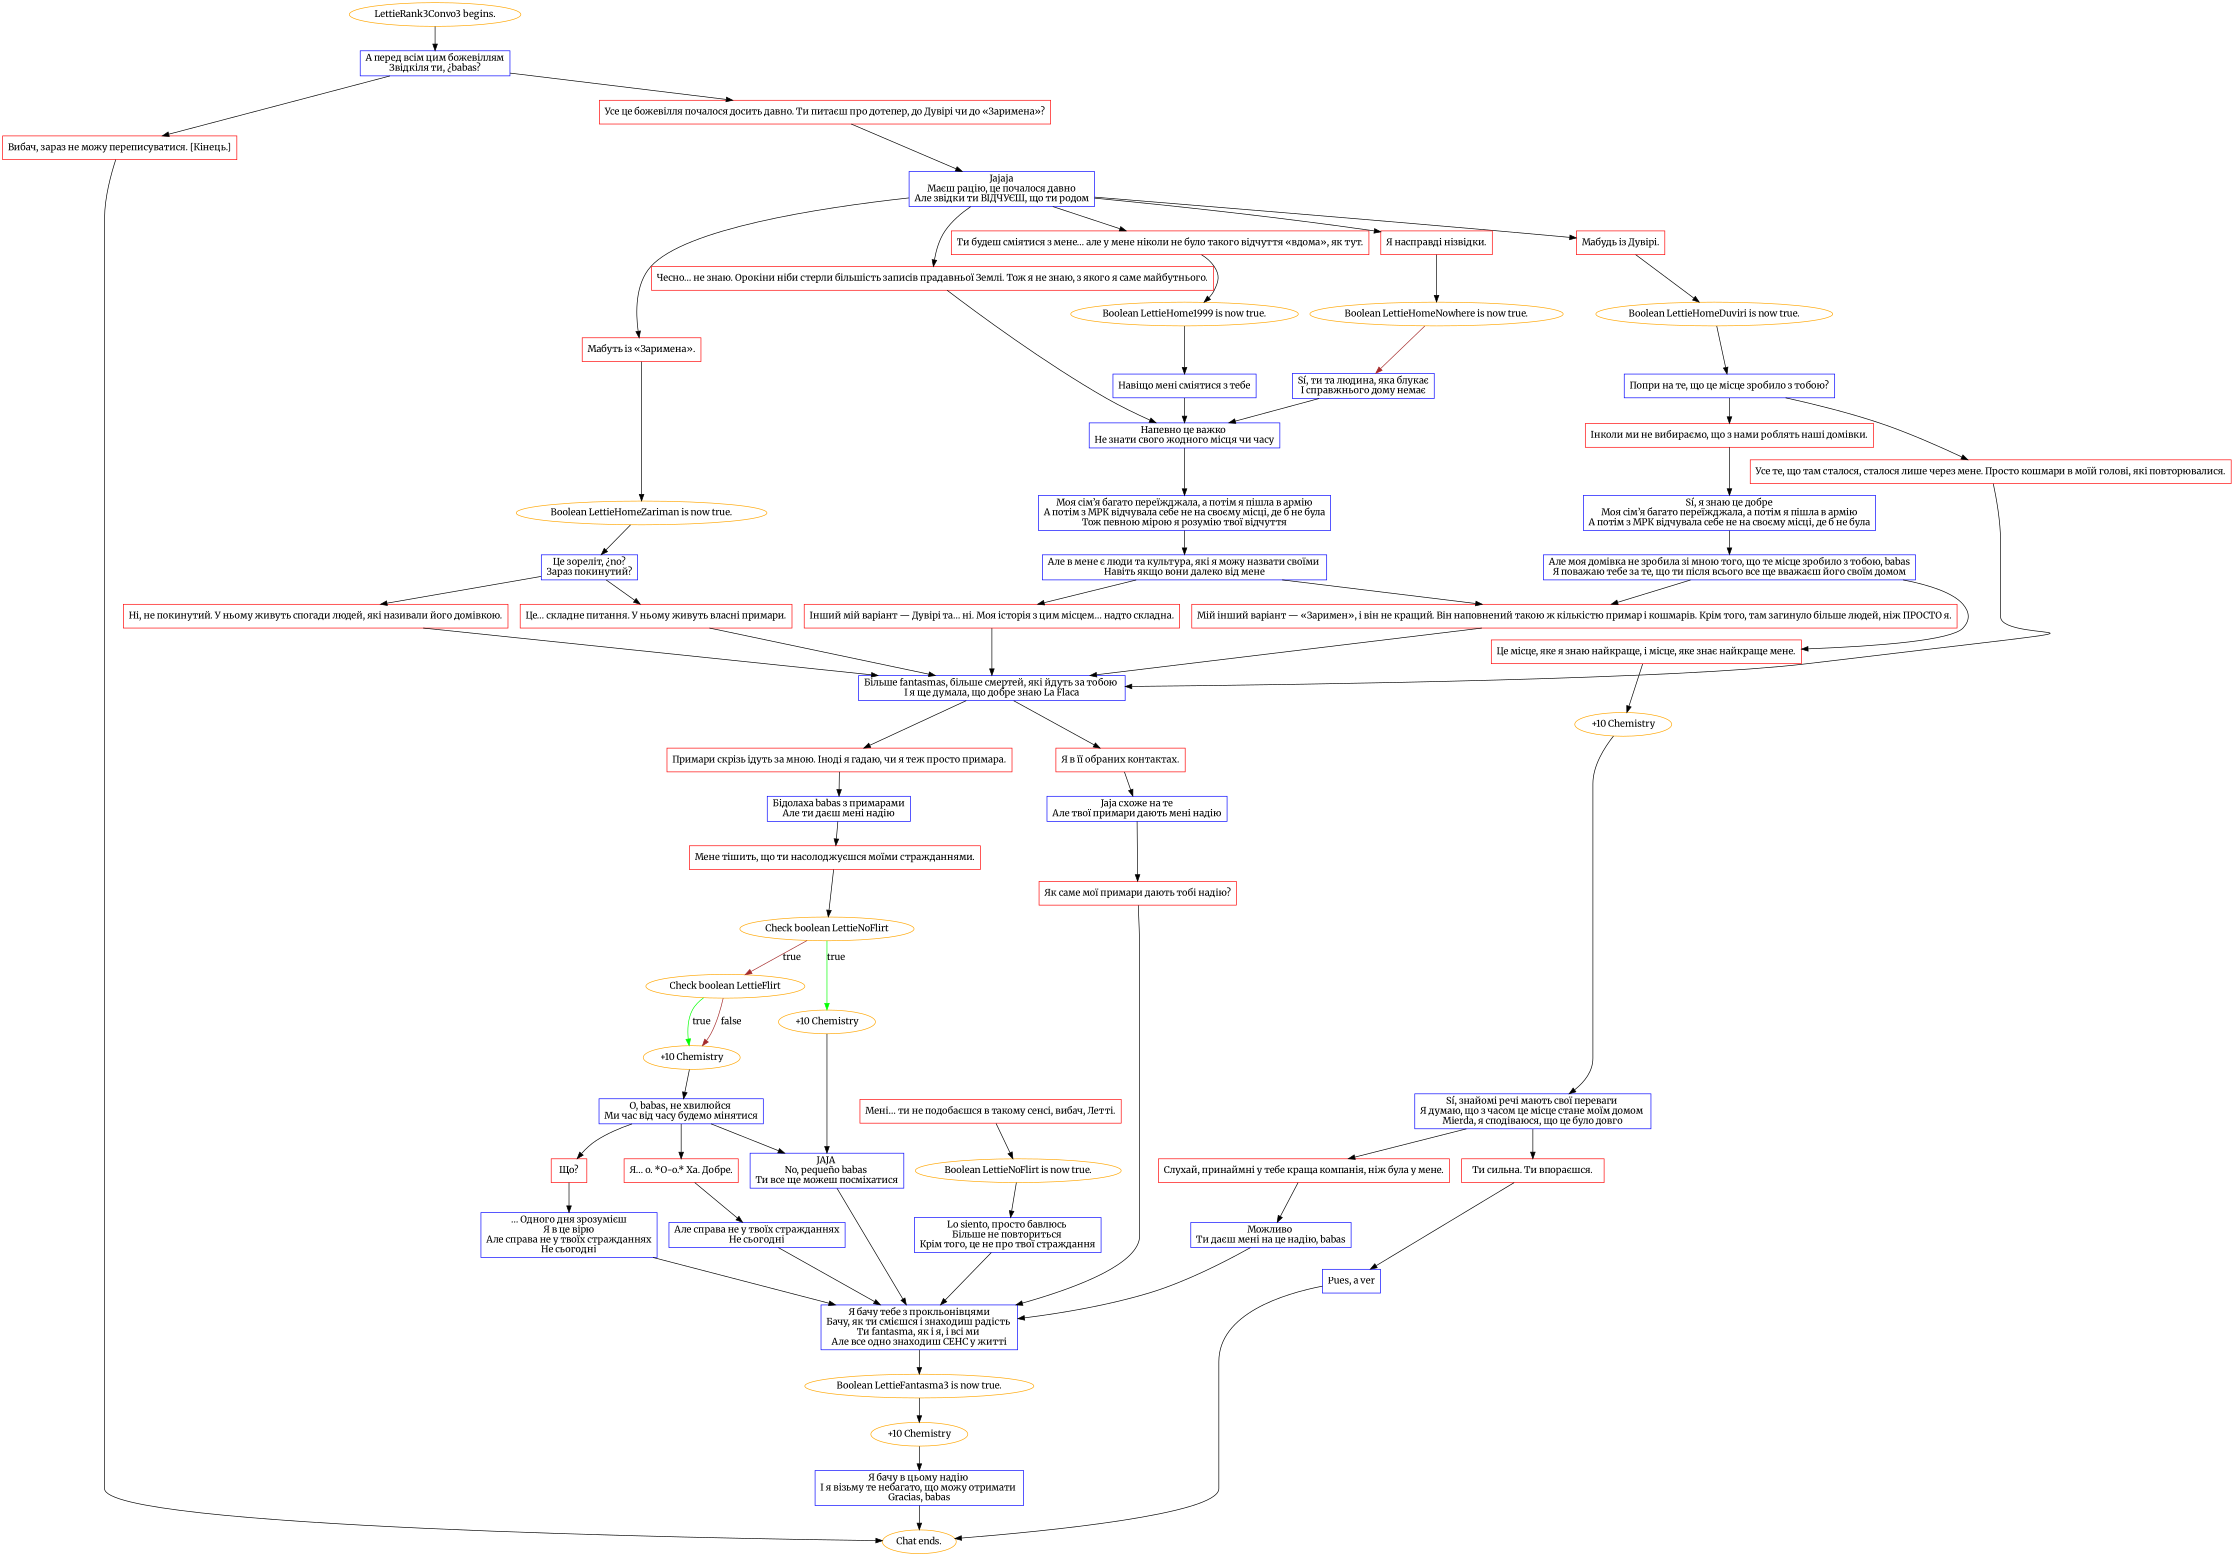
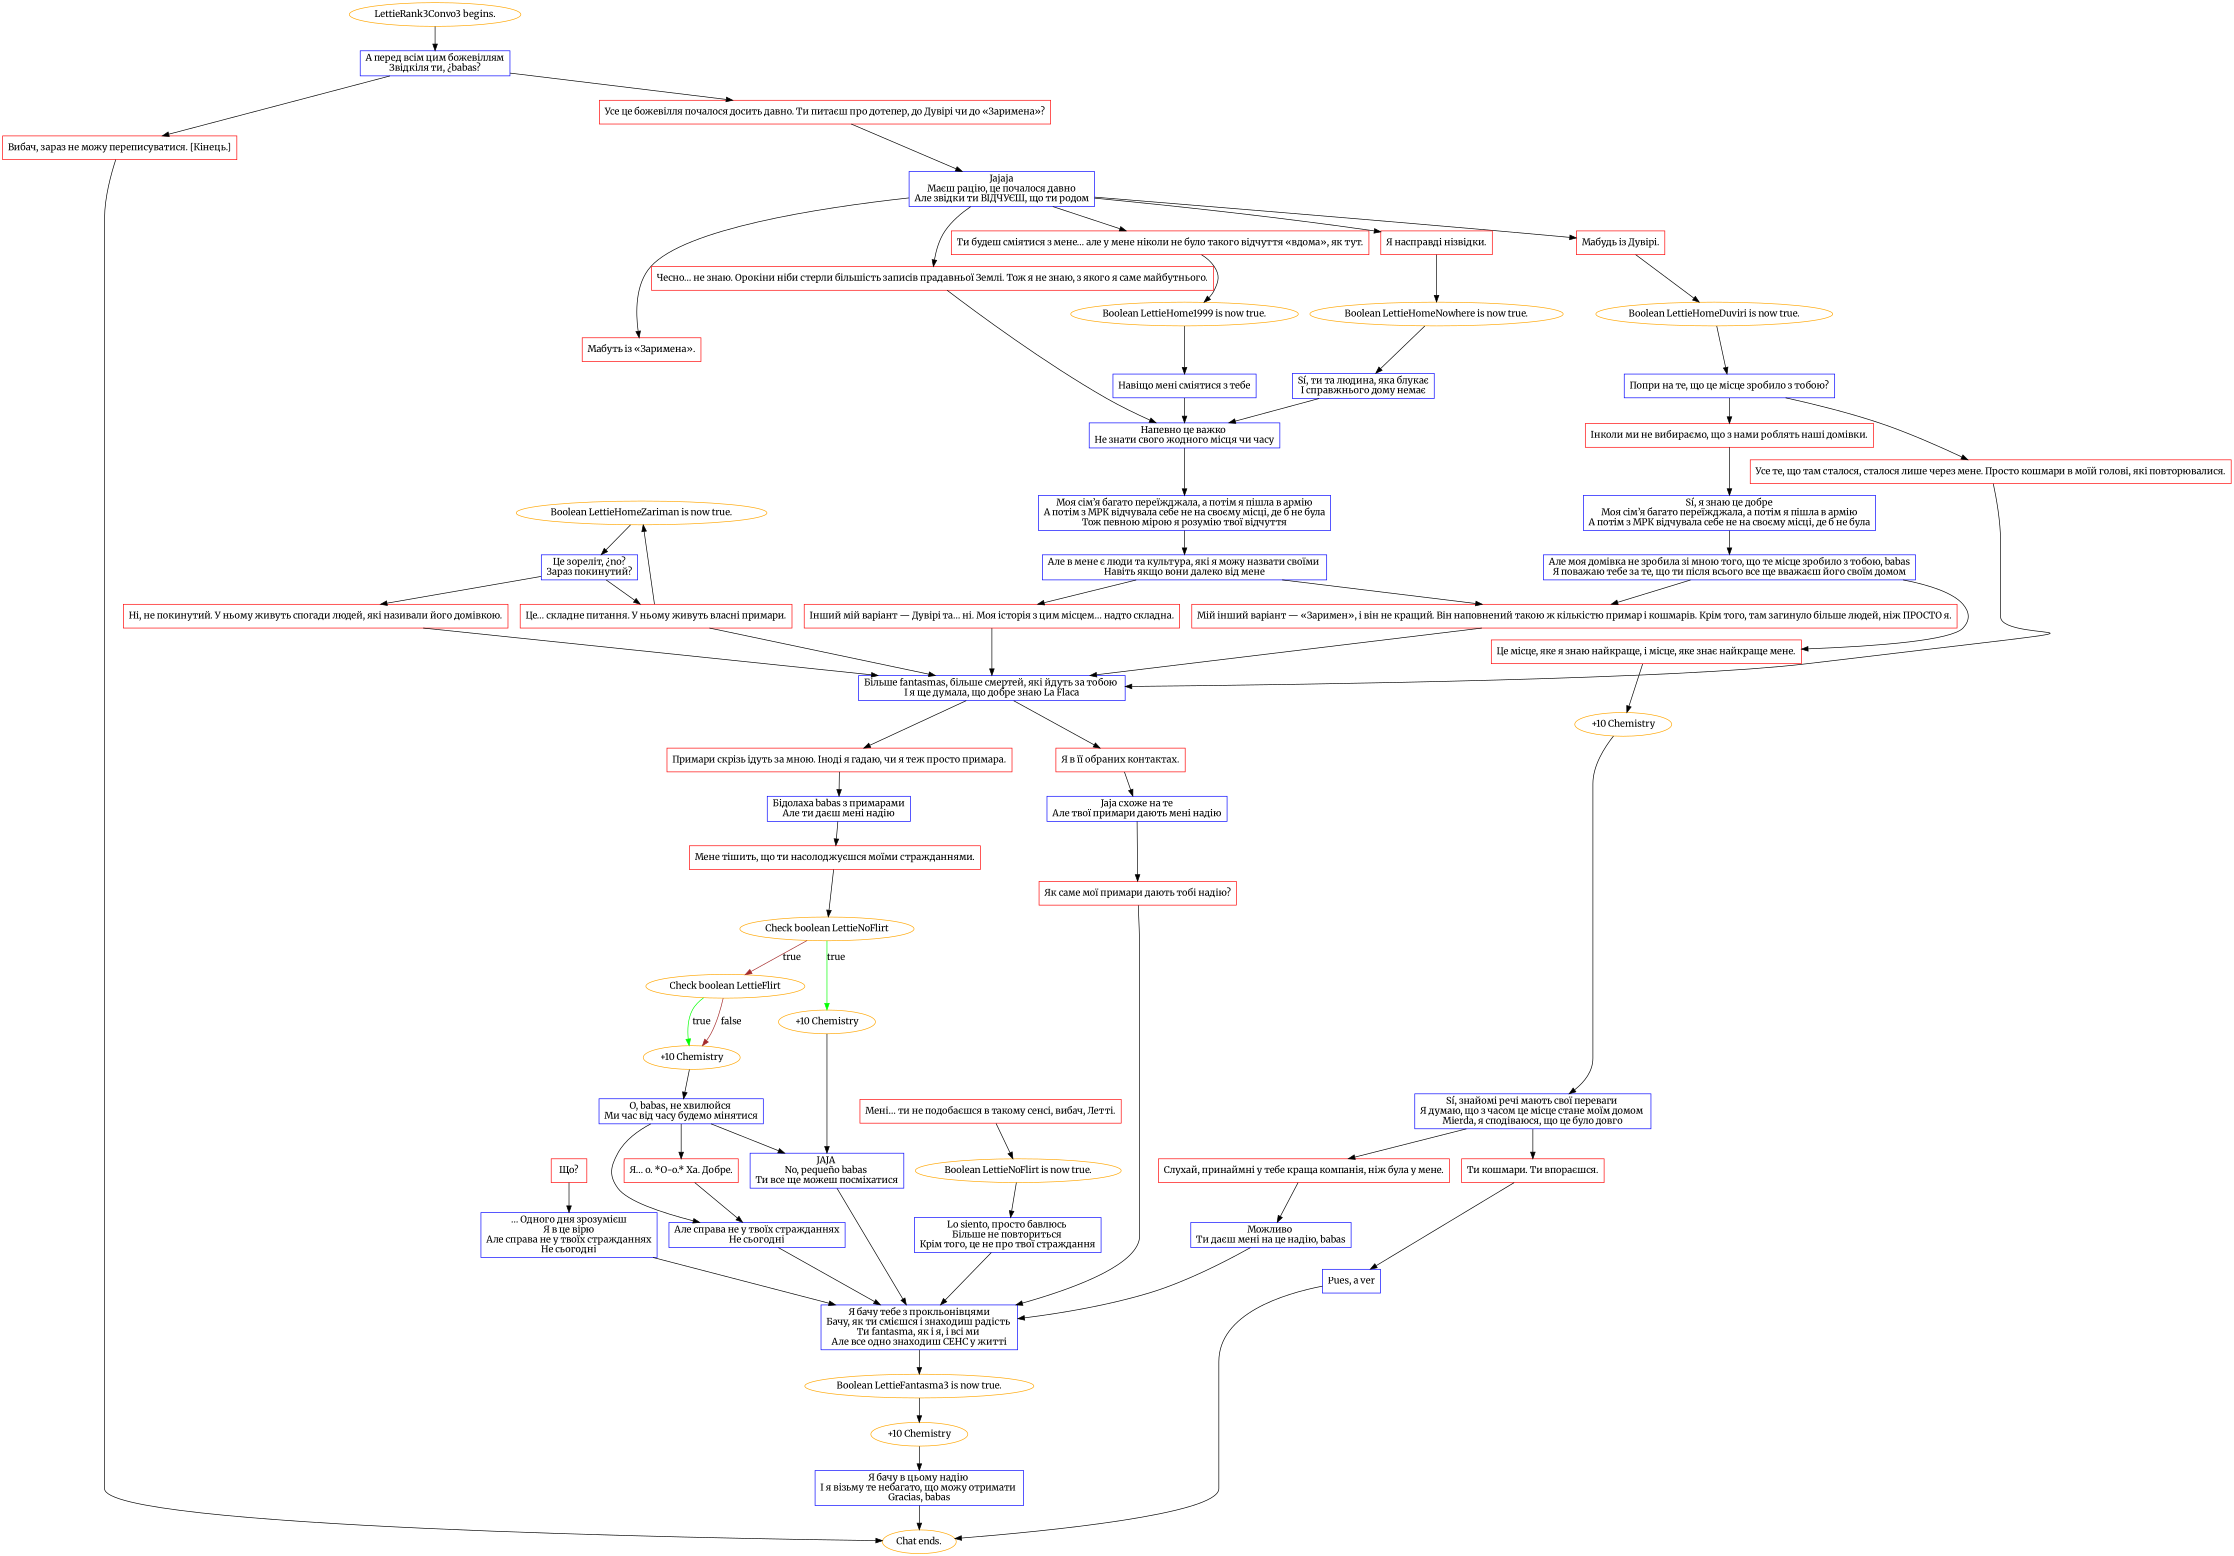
edge "Boolean LettieHomeNowhere is now true." -> "Sí, ти та людина, яка блукає І справжнього дому немає": color brown -> black
edge "Мабуть із «Заримена»." -> "Boolean LettieHomeZariman is now true.": now "Це… складне питання. У ньому живуть власні примари." -> "Boolean LettieHomeZariman is now true."
edge "О, babas, не хвилюйся Ми час від часу будемо мінятися" -> "Що?": now "О, babas, не хвилюйся Ми час від часу будемо мінятися" -> "Але справа не у твоїх стражданнях Не сьогодні"
node "Ти сильна. Ти впораєшся.": label "Ти сильна. Ти впораєшся." -> "Ти кошмари. Ти впораєшся."
